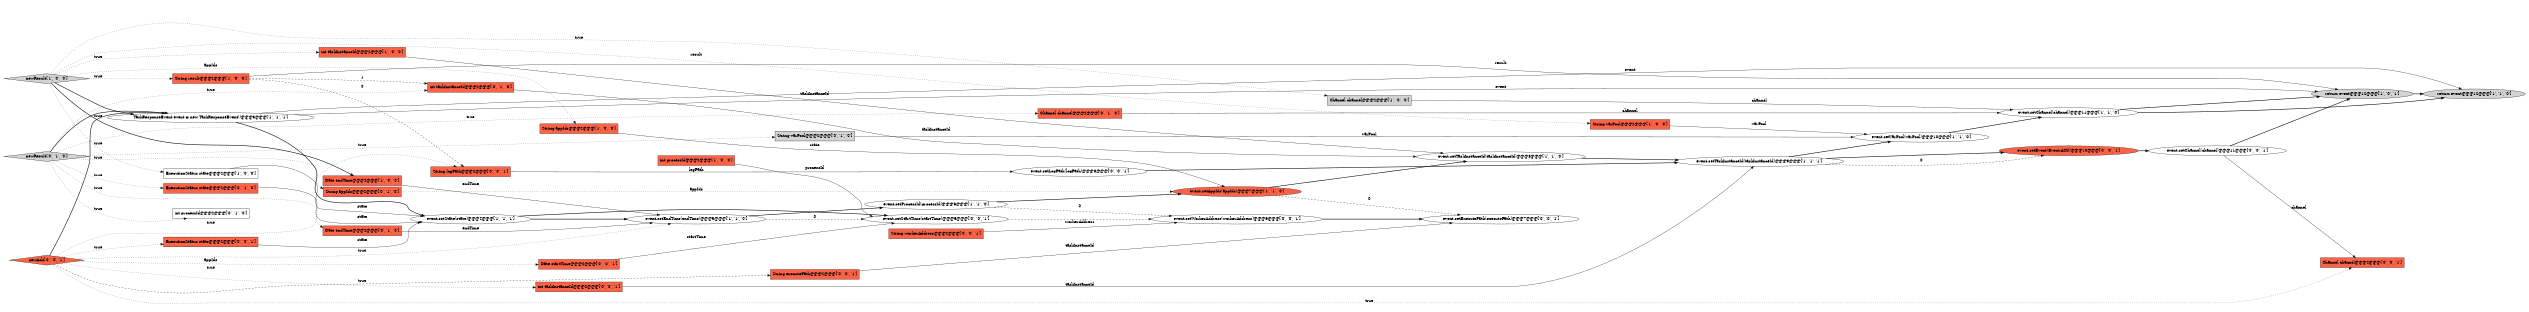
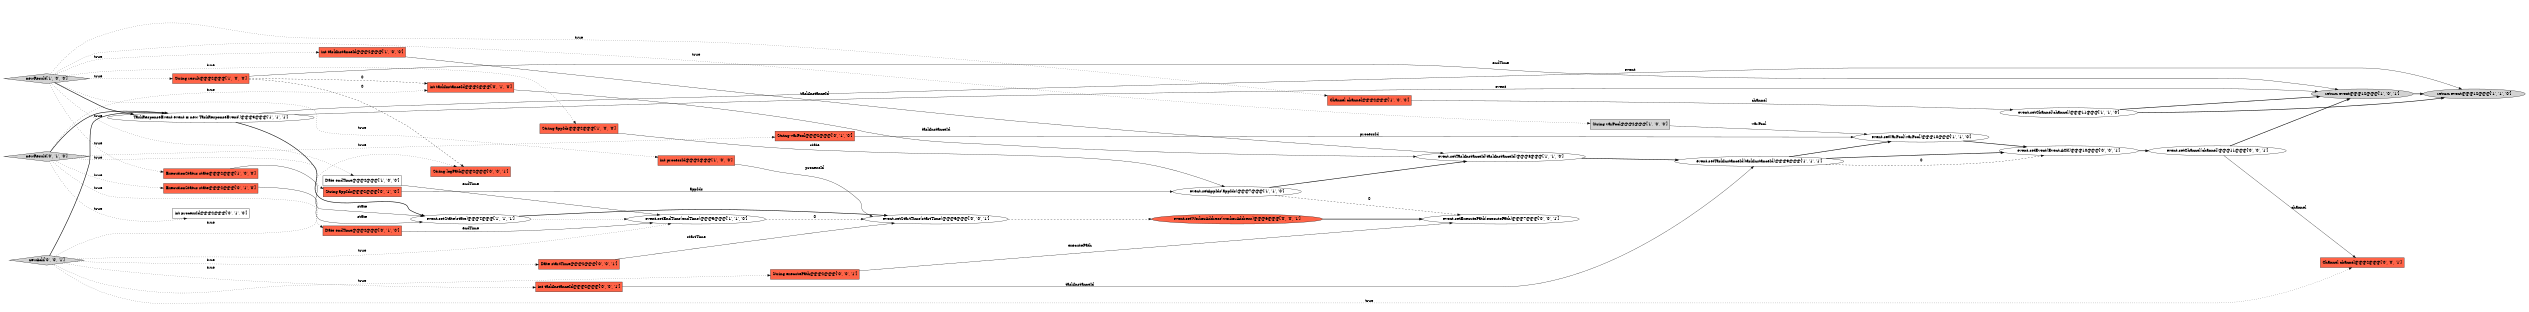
edge "newResult['1', '0', '0']" -> "String varPool@@@2@@@['1', '0', '0']": label "result" -> "true"
edge "String result@@@2@@@['1', '0', '0']" -> "return event@@@12@@@['1', '0', '1']": label "result" -> "endTime"
edge "newResult['1', '0', '0']" -> "String appIds@@@2@@@['1', '0', '0']": label "appIds" -> "true"
edge "String result@@@2@@@['1', '0', '0']" -> "int taskInstanceId@@@2@@@['0', '1', '0']": label "1" -> "0"
node "Channel channel@@@2@@@['1', '0', '0']": fillcolor lightgray -> tomato
node "Channel channel@@@2@@@['0', '1', '0']": removed
node "String varPool@@@2@@@['1', '0', '0']": fillcolor tomato -> lightgray
edge "event.setVarPool(varPool)@@@10@@@['1', '1', '0']" -> "event.setChannel(channel)@@@11@@@['1', '1', '0']": now "event.setVarPool(varPool)@@@10@@@['1', '1', '0']" -> "event.setEvent(Event.ACK)@@@10@@@['0', '0', '1']"
edge "newResult['1', '0', '0']" -> "int processId@@@2@@@['1', '0', '0']": added, label "true"
edge "String varPool@@@2@@@['0', '1', '0']" -> "event.setVarPool(varPool)@@@10@@@['1', '1', '0']": label "varPool" -> "processId"
node "String varPool@@@2@@@['0', '1', '0']": fillcolor lightgray -> tomato
edge "newResult['1', '0', '0']" -> "Date endTime@@@2@@@['1', '0', '0']": style bold -> dotted
node "event.setEvent(Event.ACK)@@@10@@@['0', '0', '1']": fillcolor tomato -> white
node "event.setLogPath(logPath)@@@8@@@['0', '0', '1']": removed
node "ExecutionStatus state@@@2@@@['1', '0', '0']": fillcolor white -> tomato
node "Date endTime@@@2@@@['1', '0', '0']": fillcolor tomato -> white
edge "String appIds@@@2@@@['0', '1', '0']" -> "event.setAppIds(appIds)@@@7@@@['1', '1', '0']": style dotted -> solid
node "event.setAppIds(appIds)@@@7@@@['1', '1', '0']": fillcolor tomato -> white
node "event.setProcessId(processId)@@@6@@@['1', '1', '0']": removed
edge "event.setState(state)@@@4@@@['1', '1', '1']" -> "event.setEndTime(endTime)@@@5@@@['1', '1', '0']": style bold -> dotted
node "event.setWorkerAddress(workerAddress)@@@6@@@['0', '0', '1']": fillcolor white -> tomato
node "String workerAddress@@@2@@@['0', '0', '1']": removed
node "ExecutionStatus state@@@2@@@['0', '0', '1']": removed
edge "String executePath@@@2@@@['0', '0', '1']" -> "event.setExecutePath(executePath)@@@7@@@['0', '0', '1']": label "taskInstanceId" -> "executePath"
node "newAck['0', '0', '1']": fillcolor tomato -> lightgray
edge "newAck['0', '0', '1']" -> "Date startTime@@@2@@@['0', '0', '1']": label "appIds" -> "true"
edge "newAck['0', '0', '1']" -> "String executePath@@@2@@@['0', '0', '1']": style dashed -> dotted
